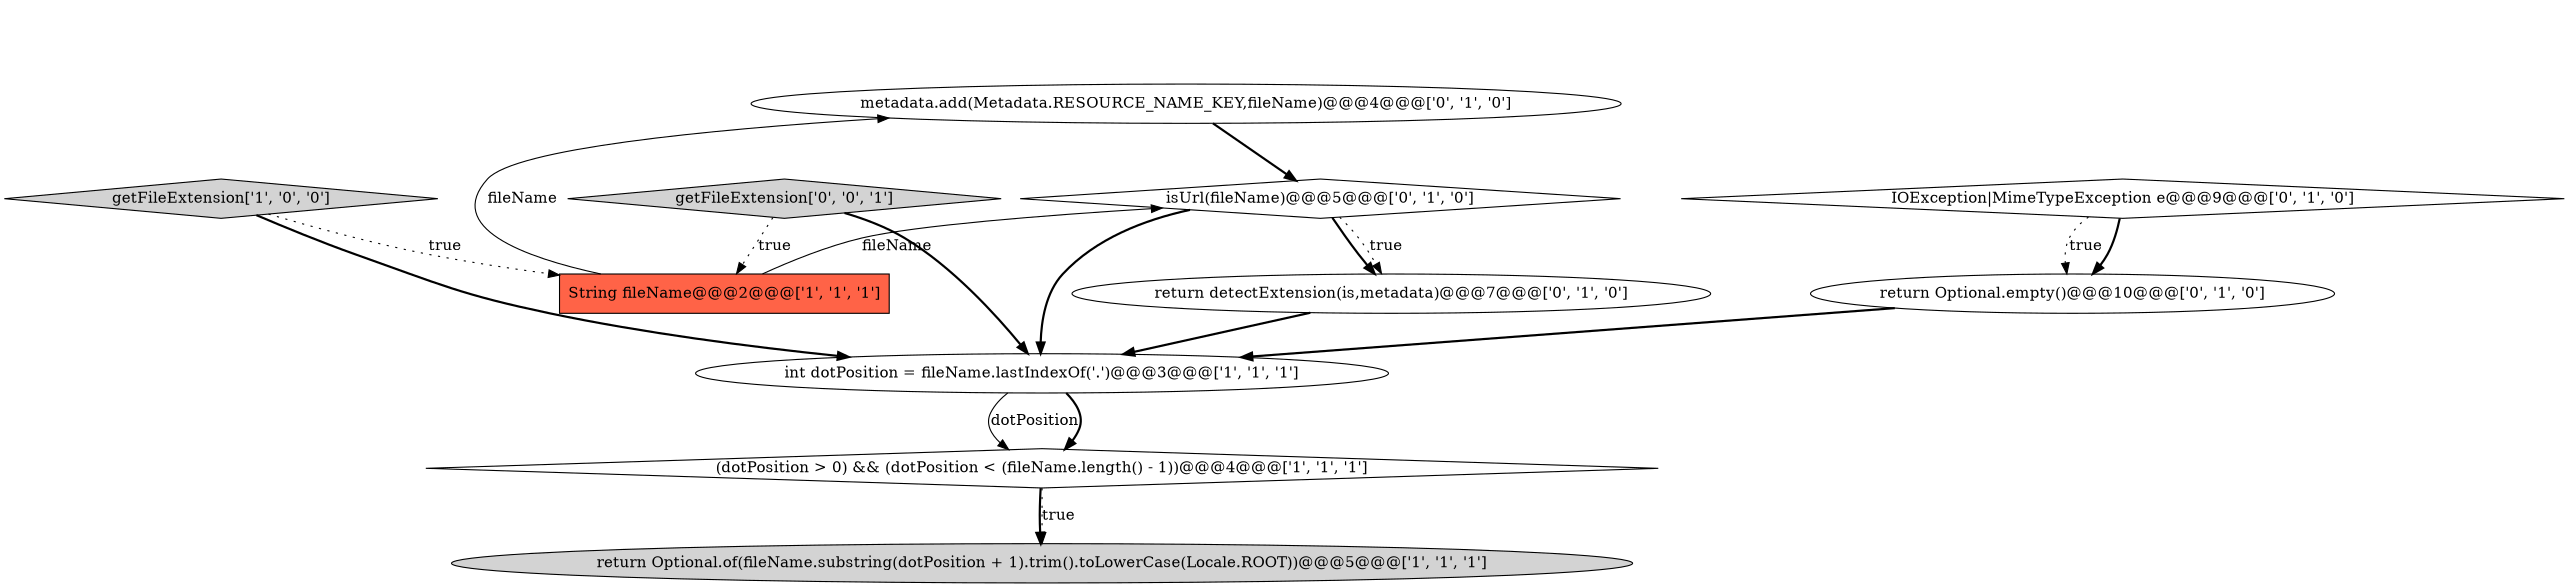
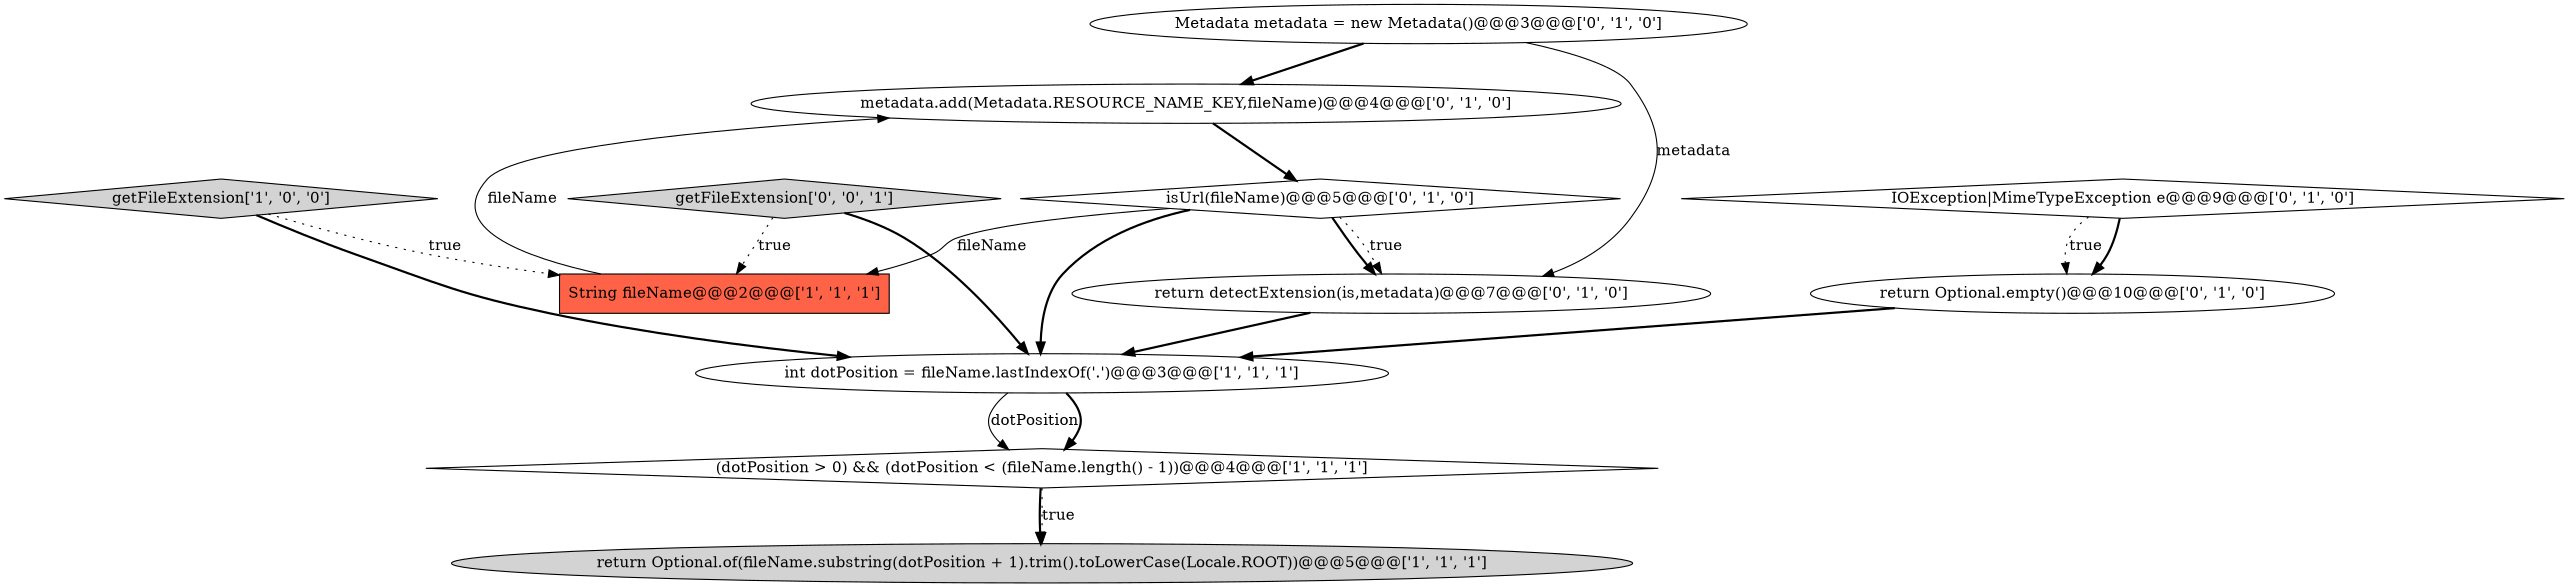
node "Metadata metadata = new Metadata()@@@3@@@['0', '1', '0']": added
edge "String fileName@@@2@@@['1', '1', '1']" -> "isUrl(fileName)@@@5@@@['0', '1', '0']": reversed
